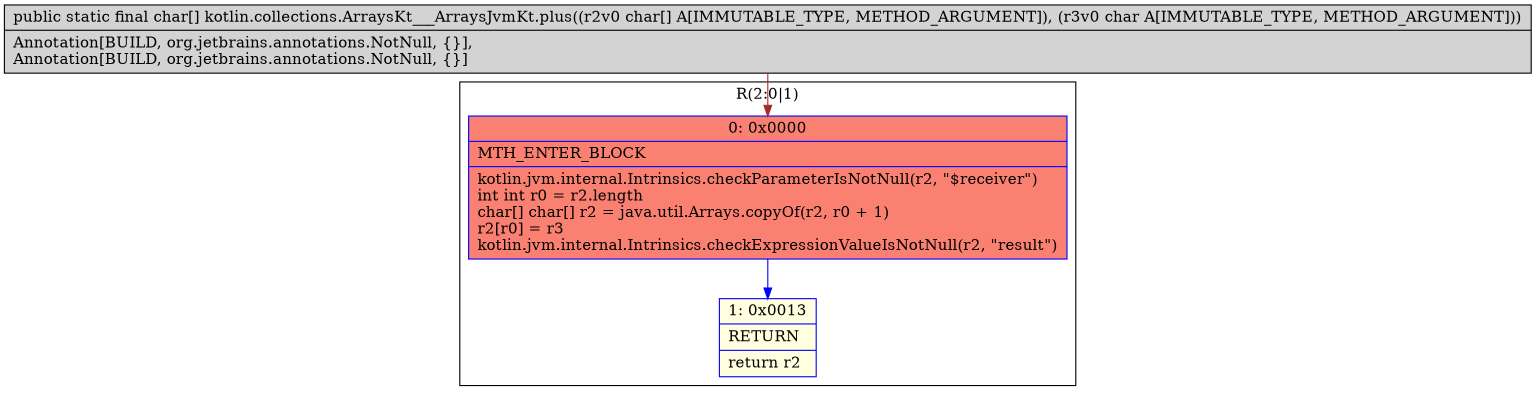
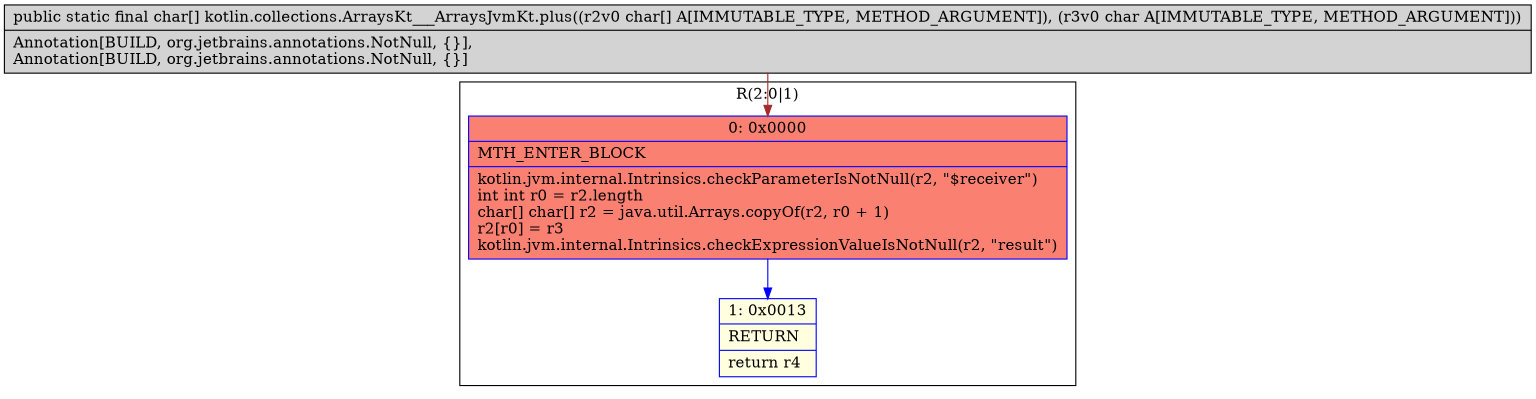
node "1: 0x0013": text "return r2" -> "return r4"
